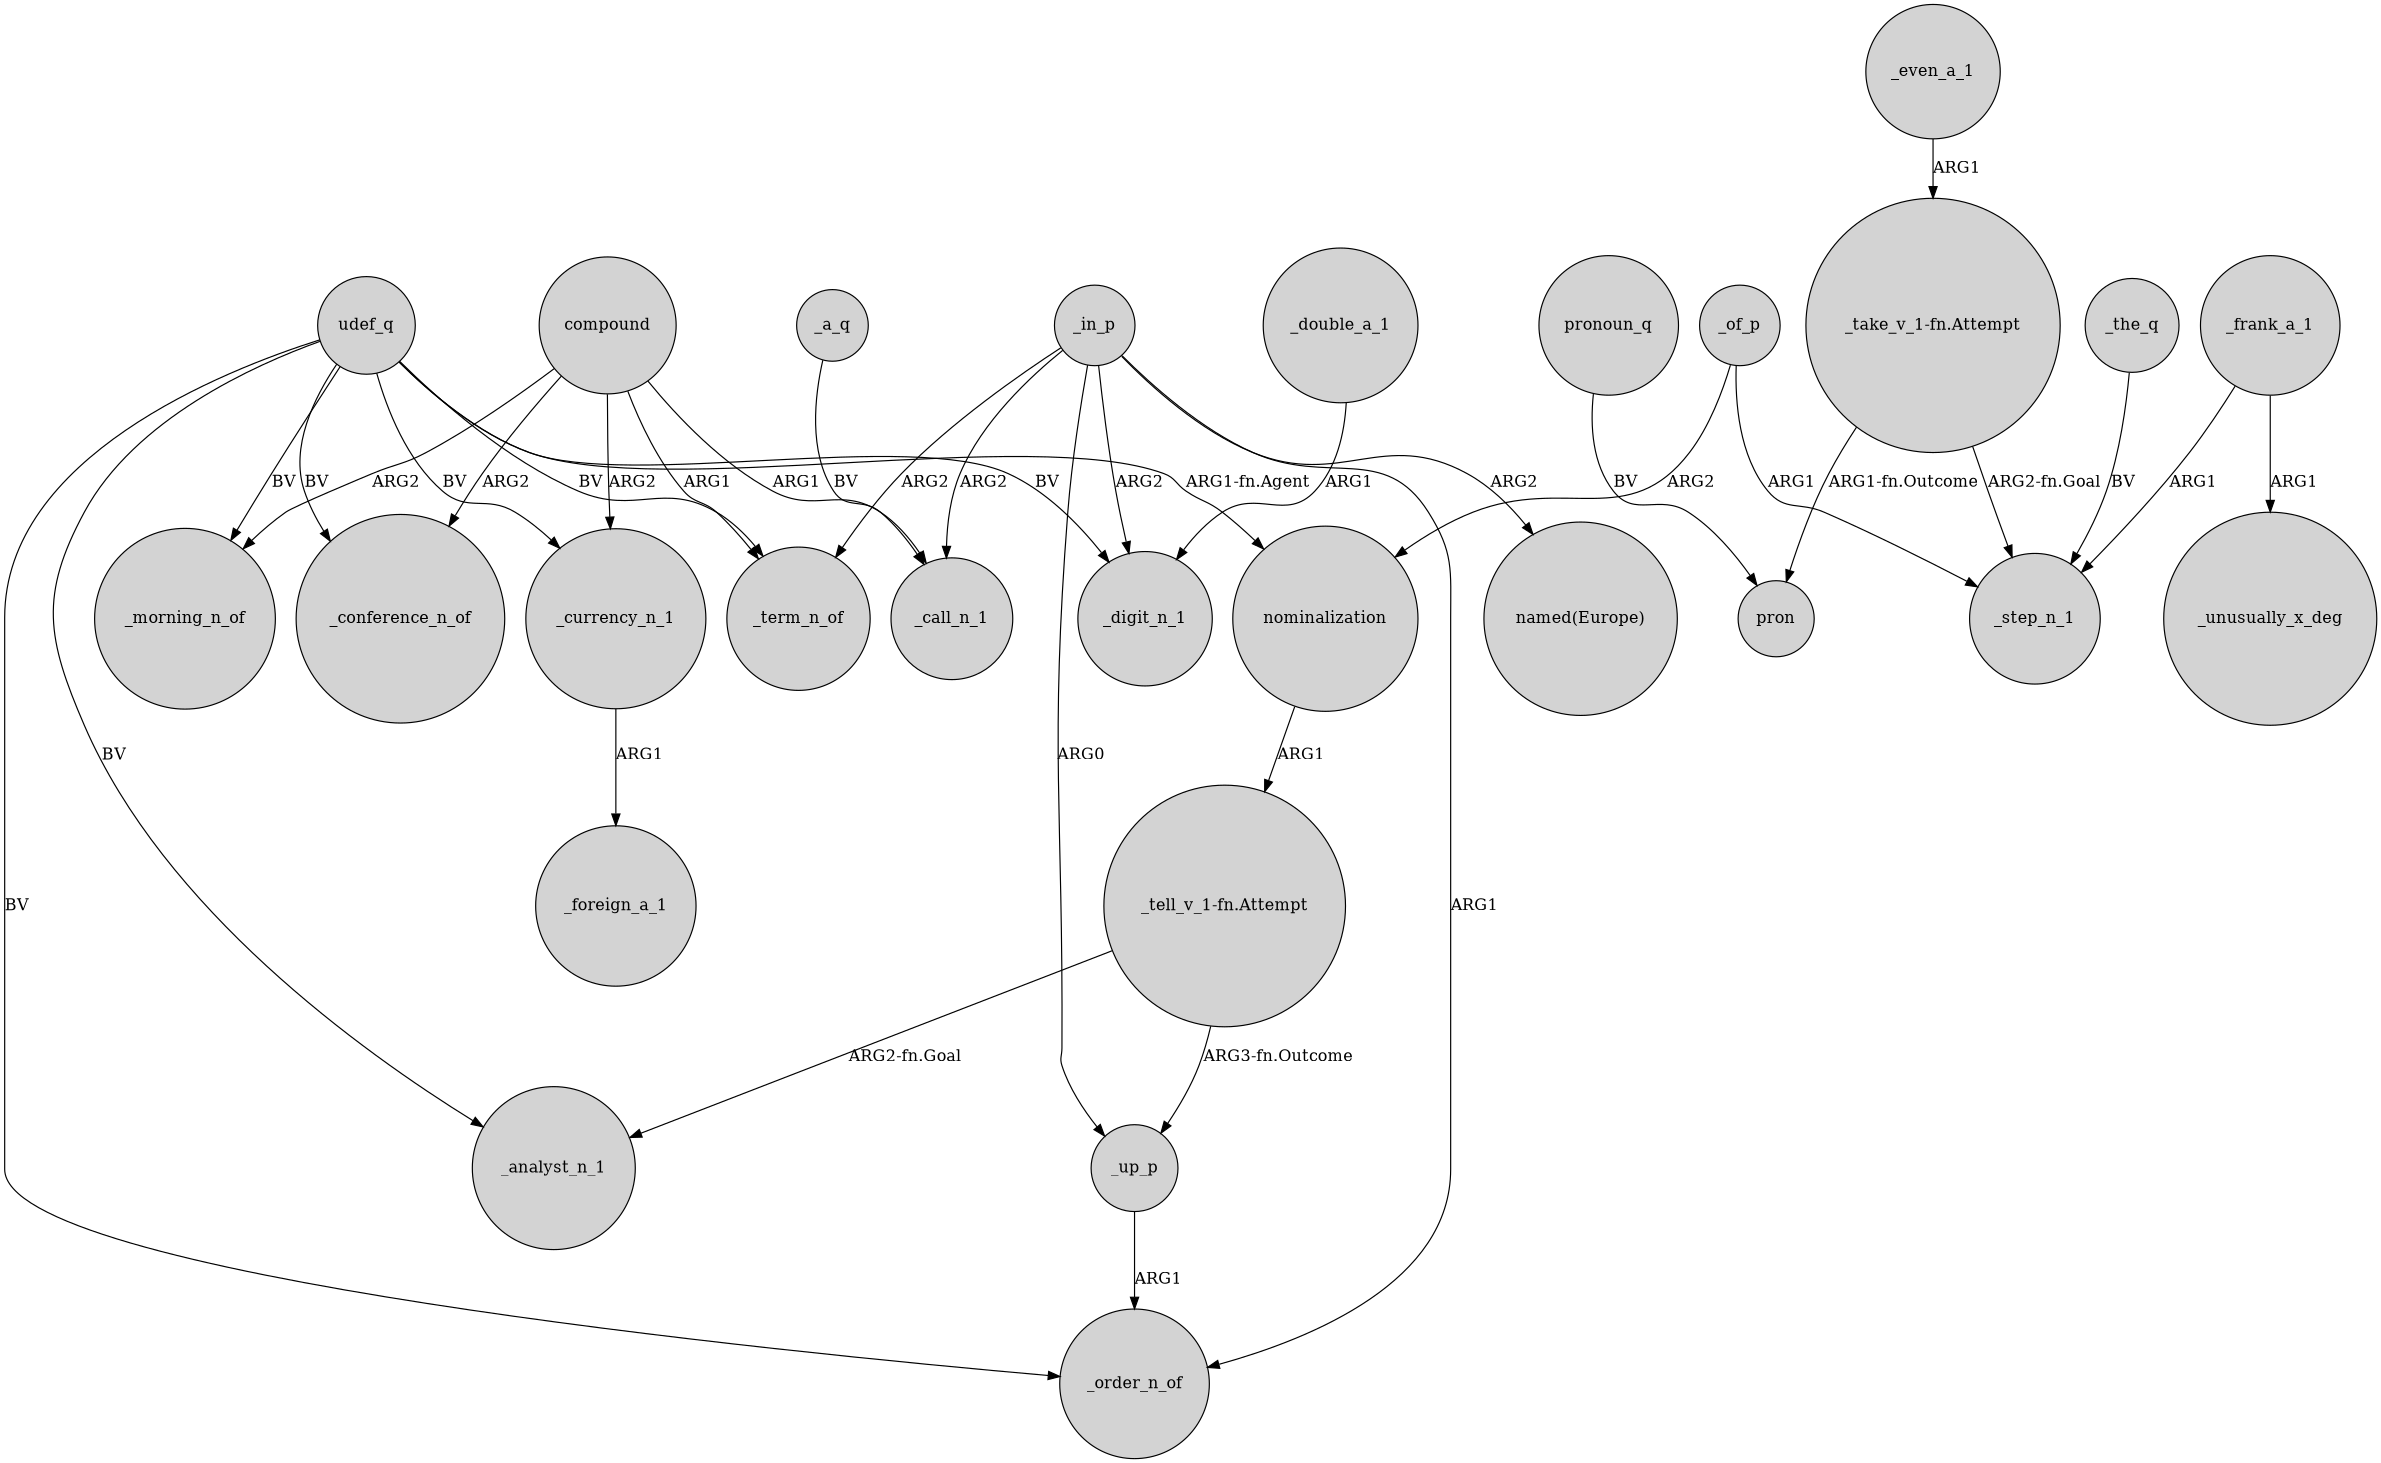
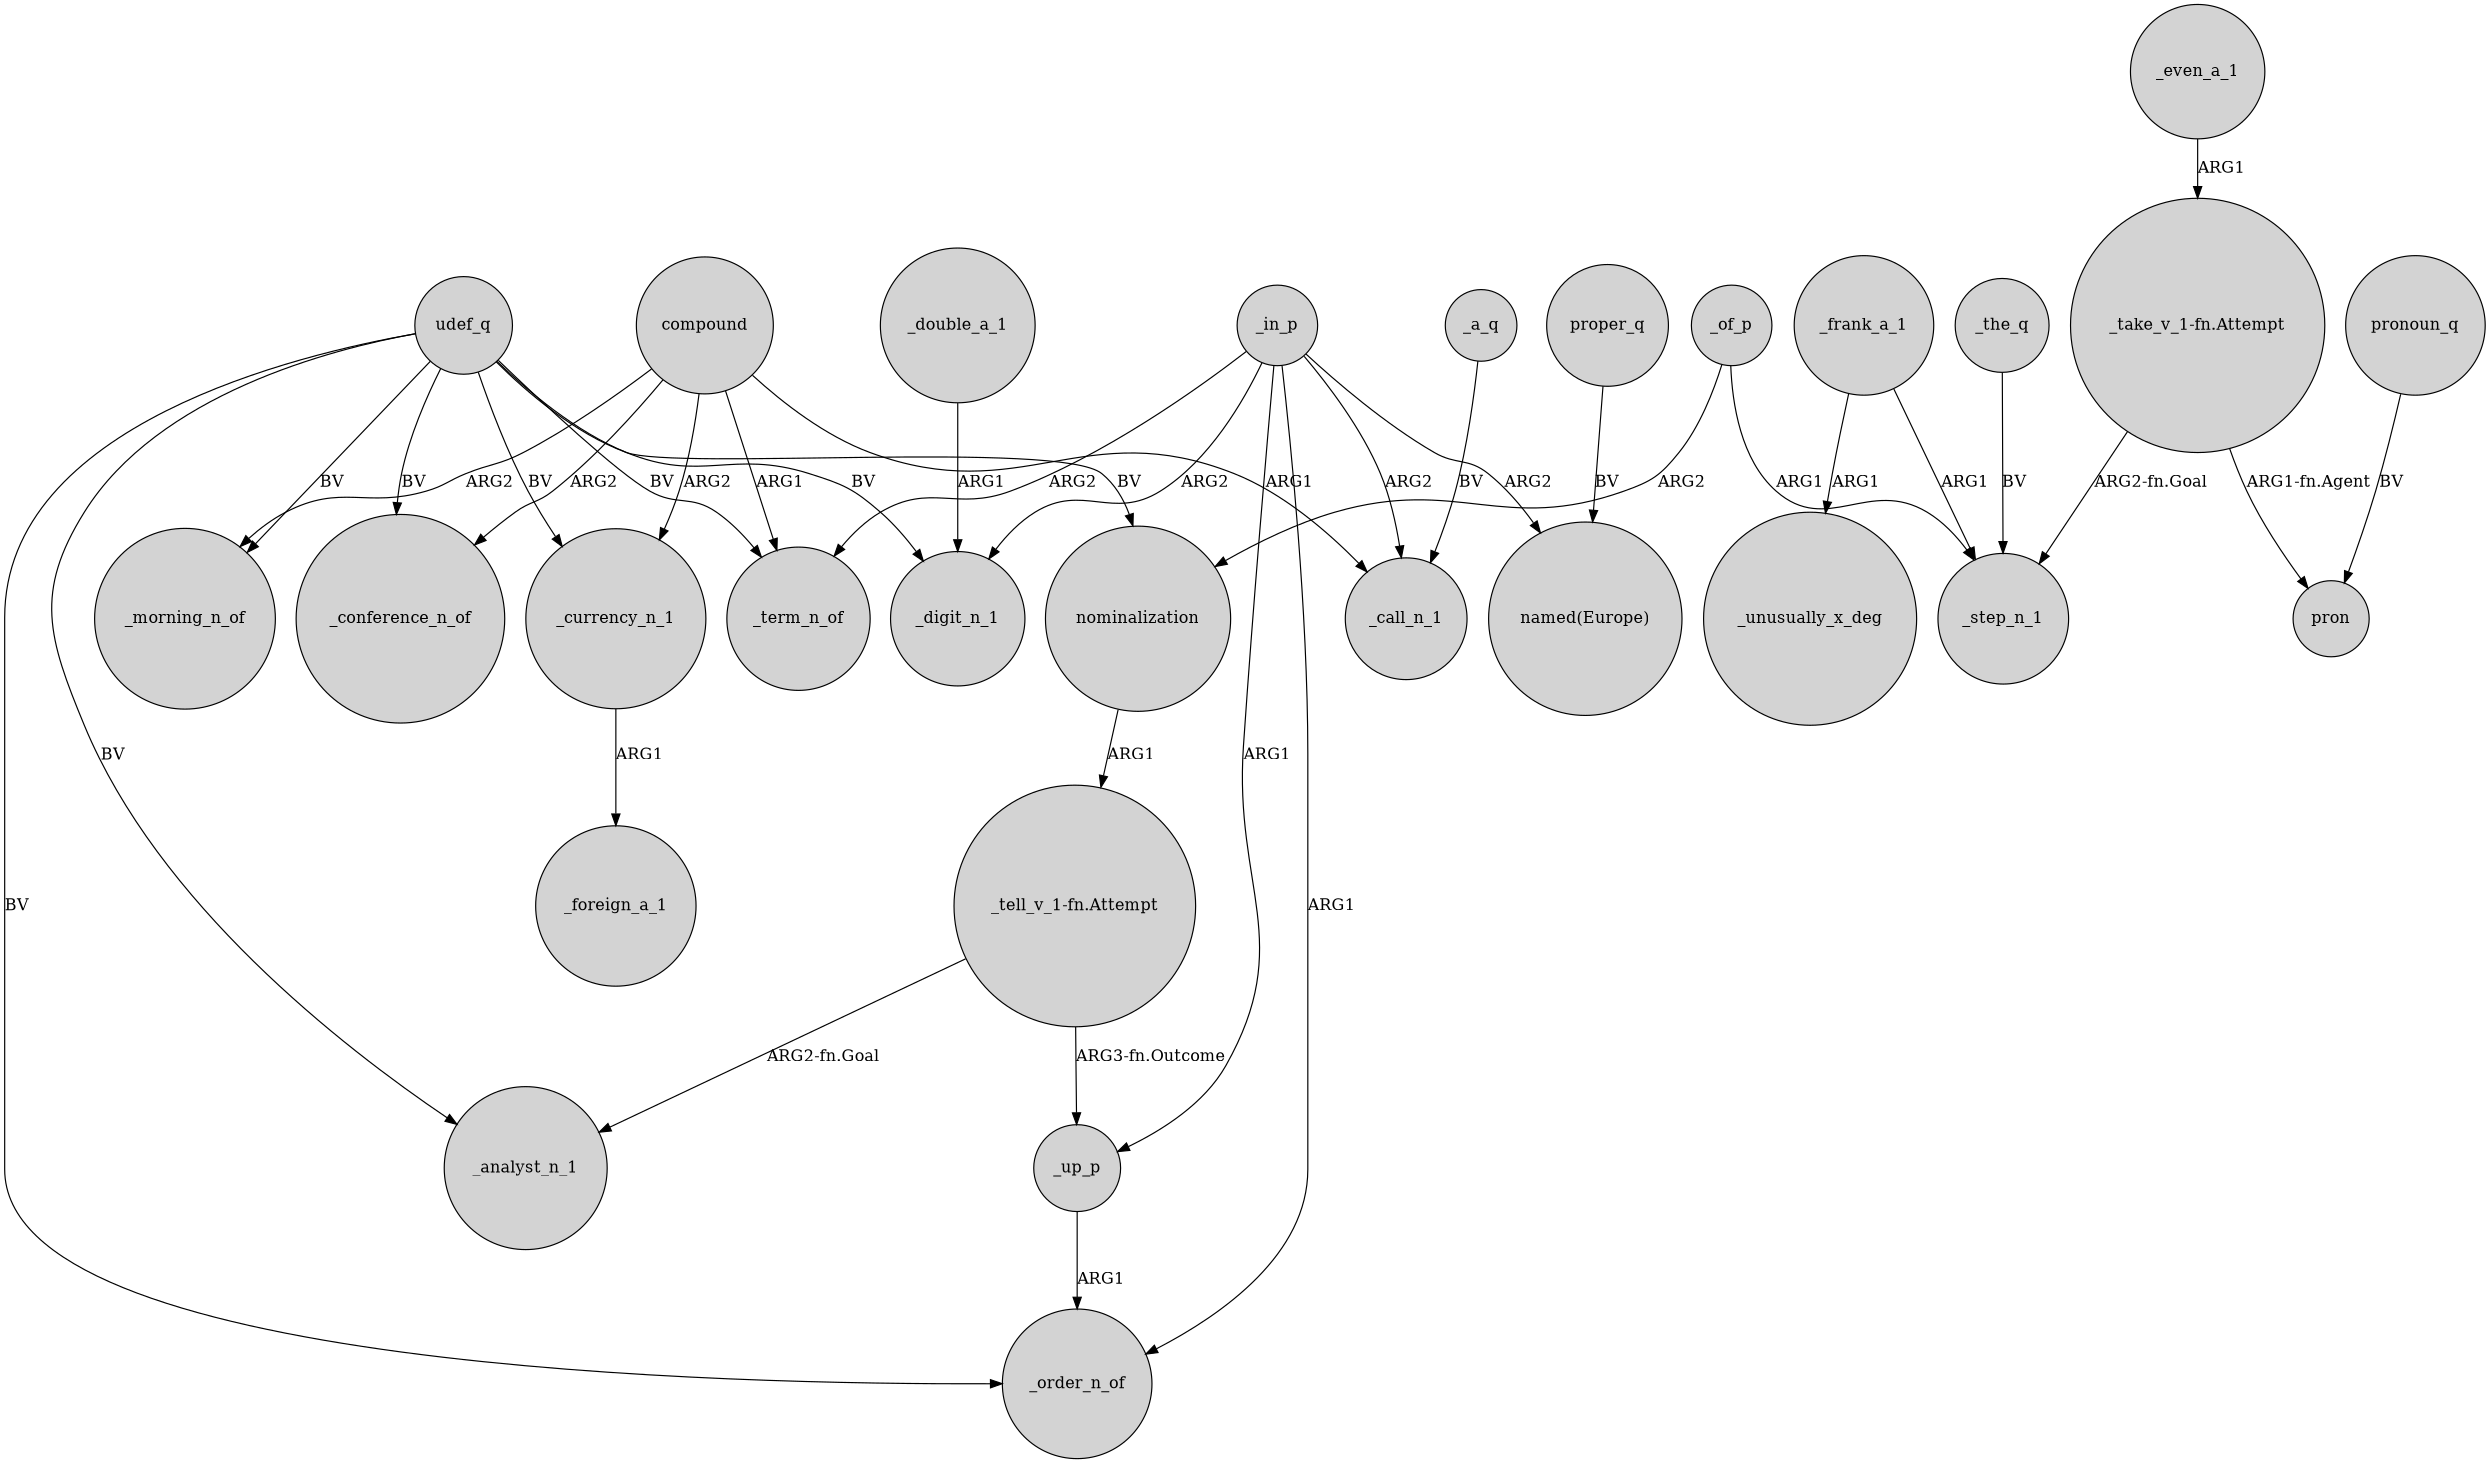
node "proper_q": added
edge "udef_q" -> "nominalization": label "ARG1-fn.Agent" -> "BV"
edge "_take_v_1-fn.Attempt" -> "pron": label "ARG1-fn.Outcome" -> "ARG1-fn.Agent"
edge "_in_p" -> "_up_p": label "ARG0" -> "ARG1"
